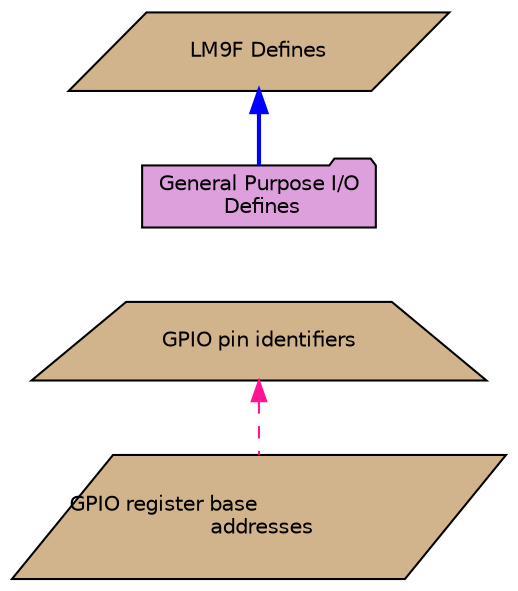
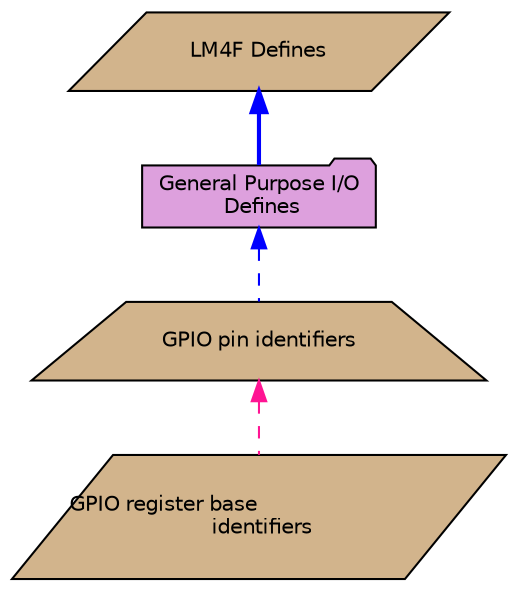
node "LM9F Defines": label "LM9F Defines" -> "LM4F Defines"
edge "GPIO pin identifiers" -> "General Purpose I/O Defines": added
node "GPIO register base addresses": label "GPIO register base addresses" -> "GPIO register base identifiers"
